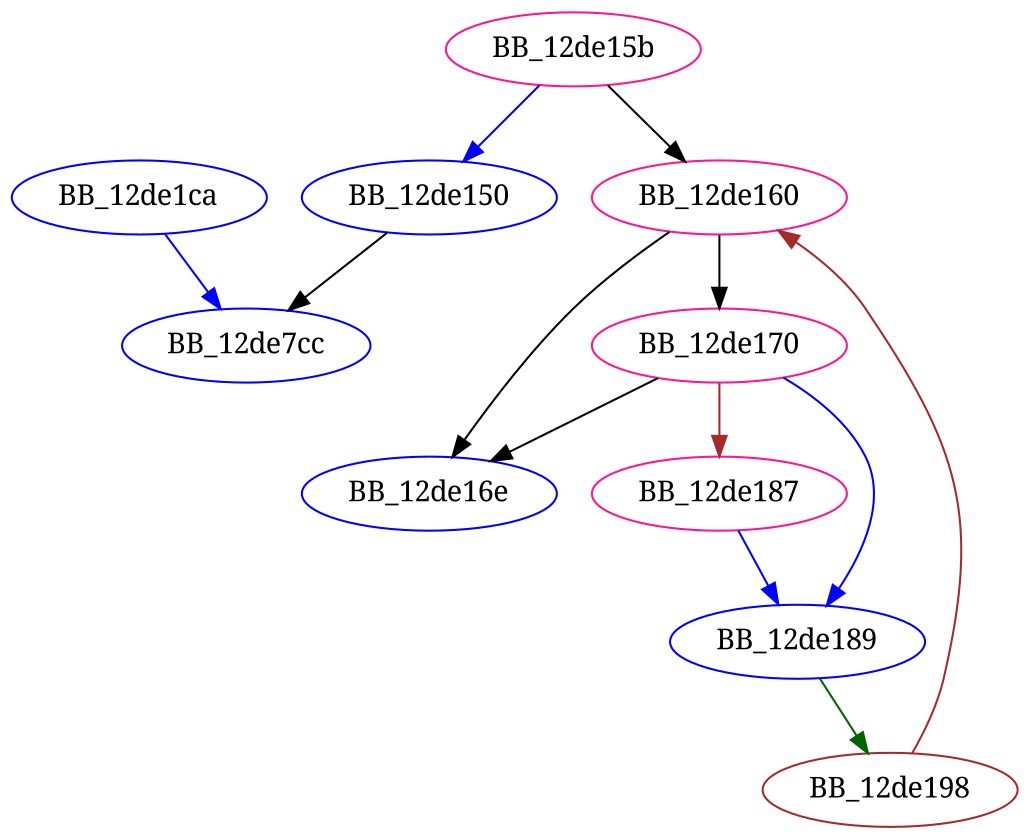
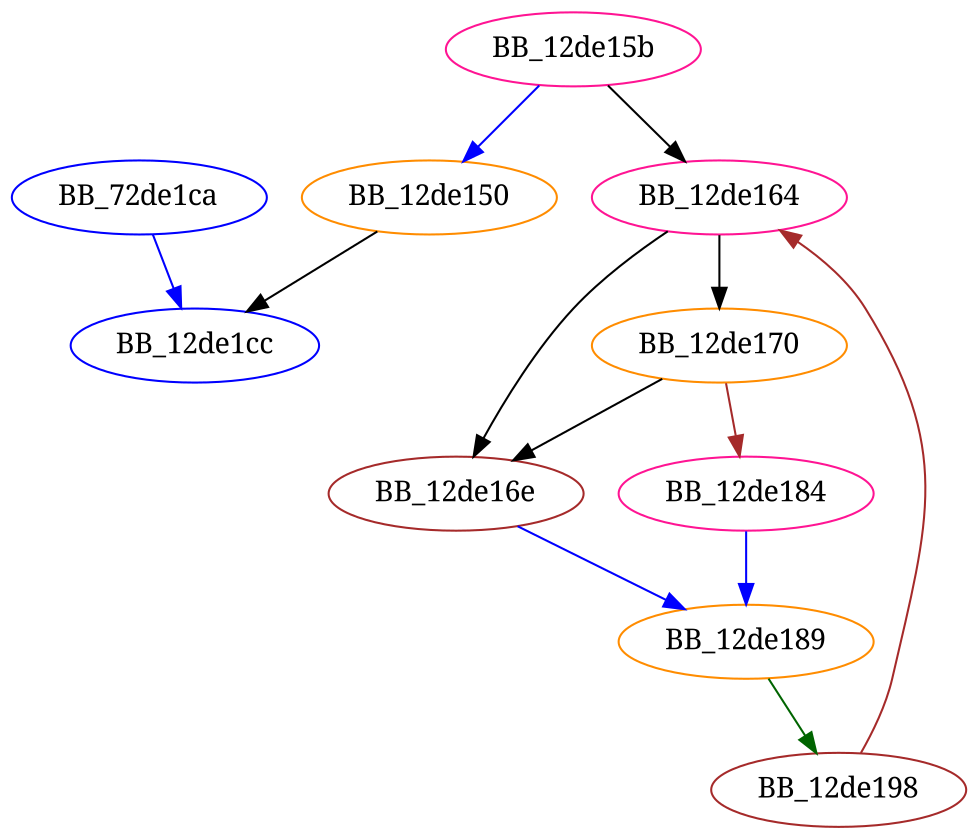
node "BB_12de1ca": label "BB_12de1ca" -> "BB_72de1ca"
node "BB_12de150": color blue -> darkorange
node "BB_12de160": label "BB_12de160" -> "BB_12de164"
node "BB_12de7cc": label "BB_12de7cc" -> "BB_12de1cc"
node "BB_12de170": color deeppink -> darkorange
edge "BB_12de170" -> "BB_12de189": now "BB_12de16e" -> "BB_12de189"
node "BB_12de16e": color blue -> brown
node "BB_12de187": label "BB_12de187" -> "BB_12de184"
node "BB_12de189": color blue -> darkorange
